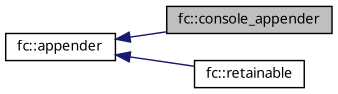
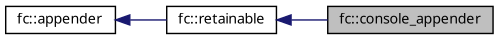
edge "fc::console_appender" -> "fc::appender": now "fc::console_appender" -> "fc::retainable"
